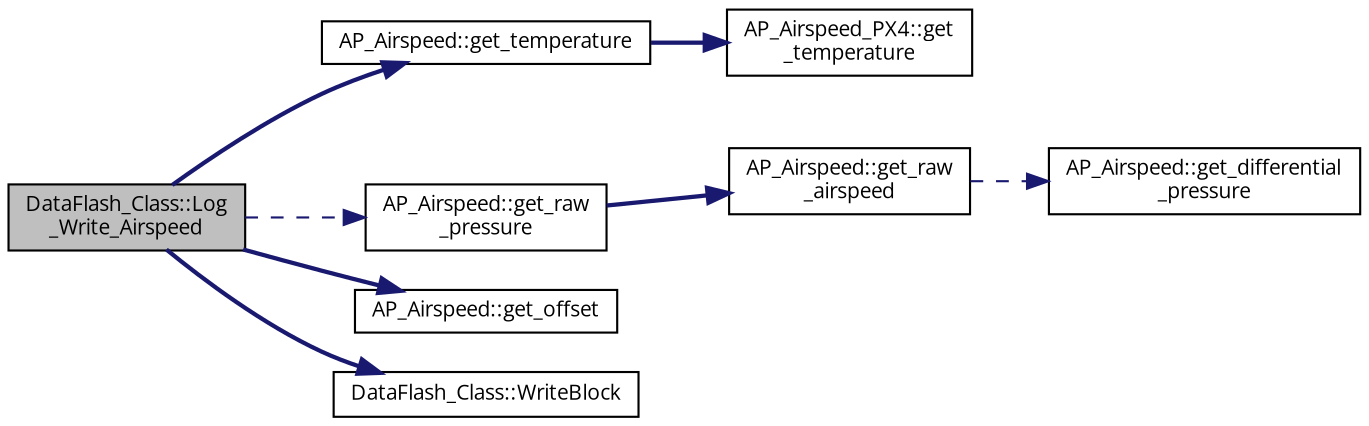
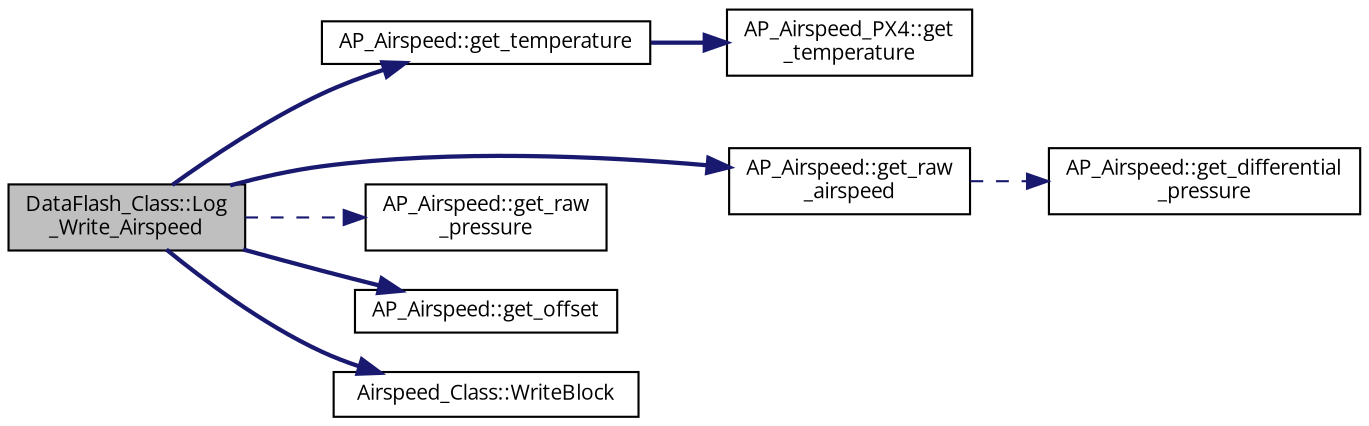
edge "AP_Airspeed::get_raw _pressure" -> "AP_Airspeed::get_raw _airspeed": now "DataFlash_Class::Log _Write_Airspeed" -> "AP_Airspeed::get_raw _airspeed"
node "DataFlash_Class::WriteBlock": label "DataFlash_Class::WriteBlock" -> "Airspeed_Class::WriteBlock"
